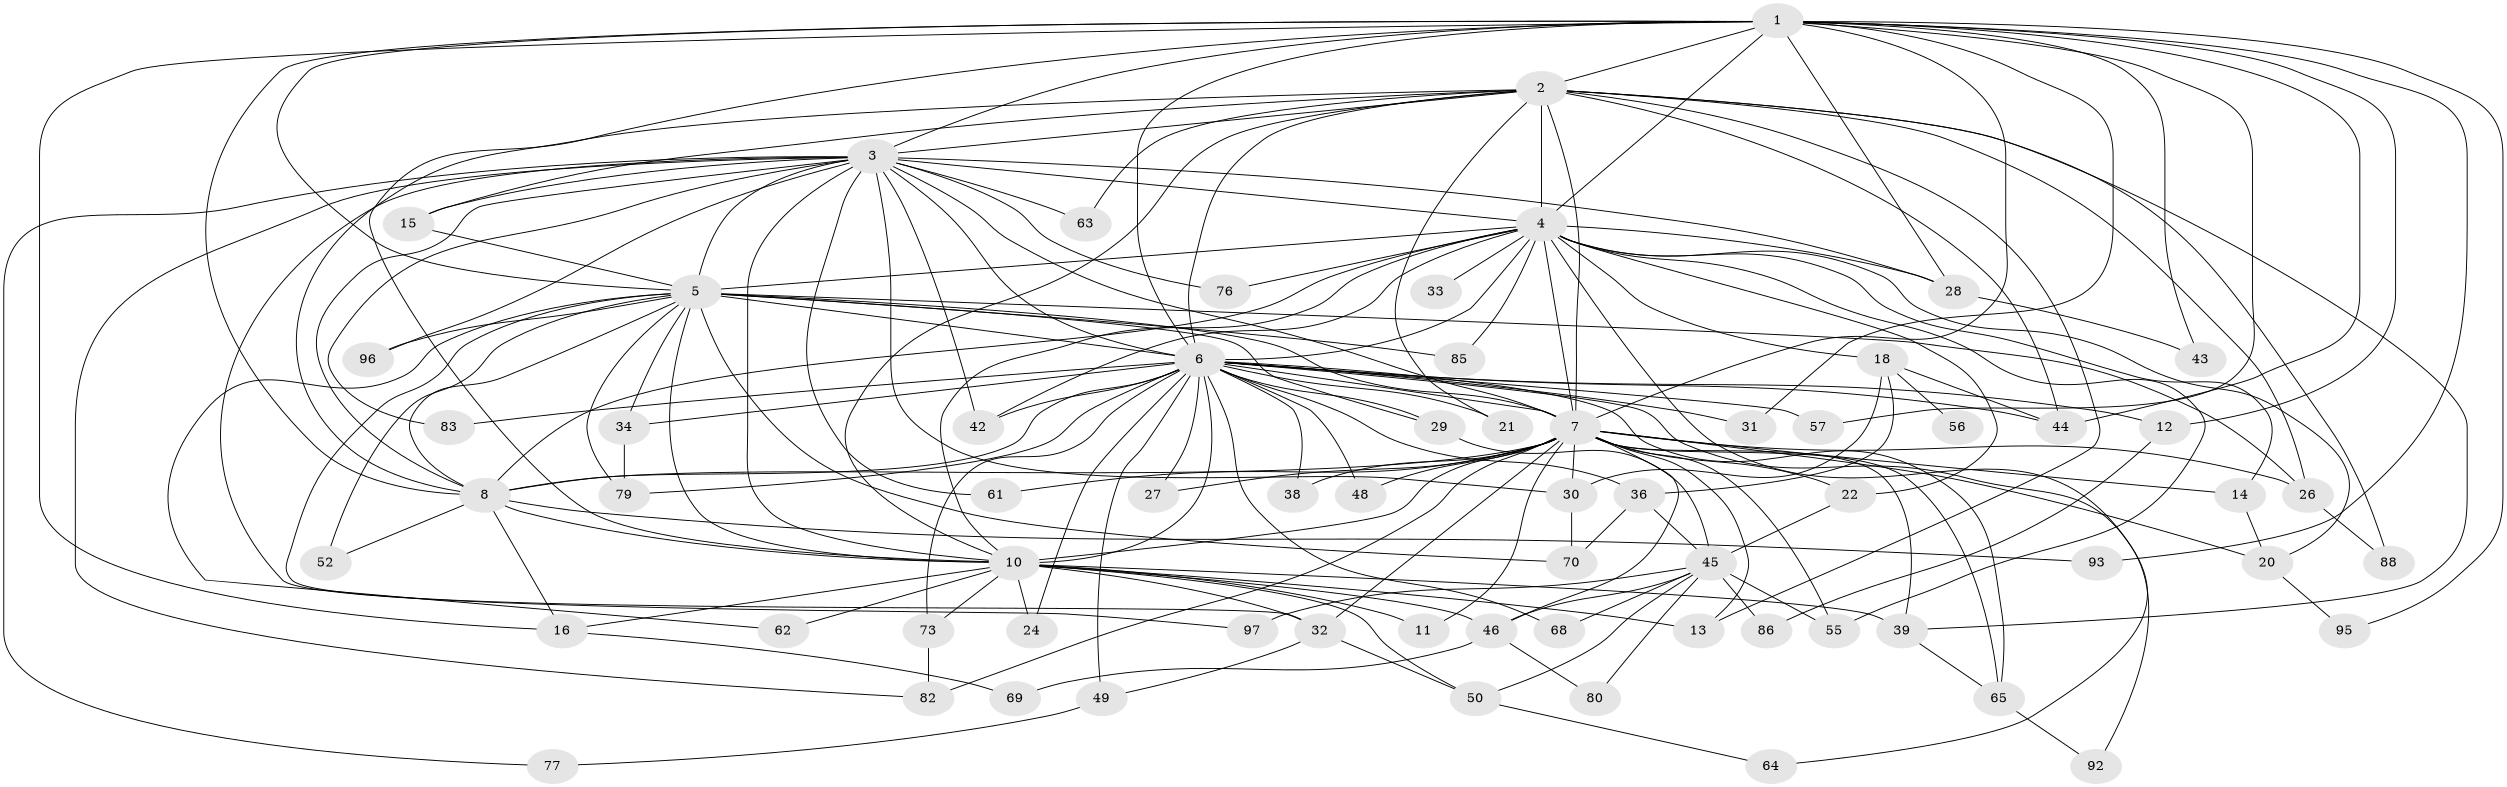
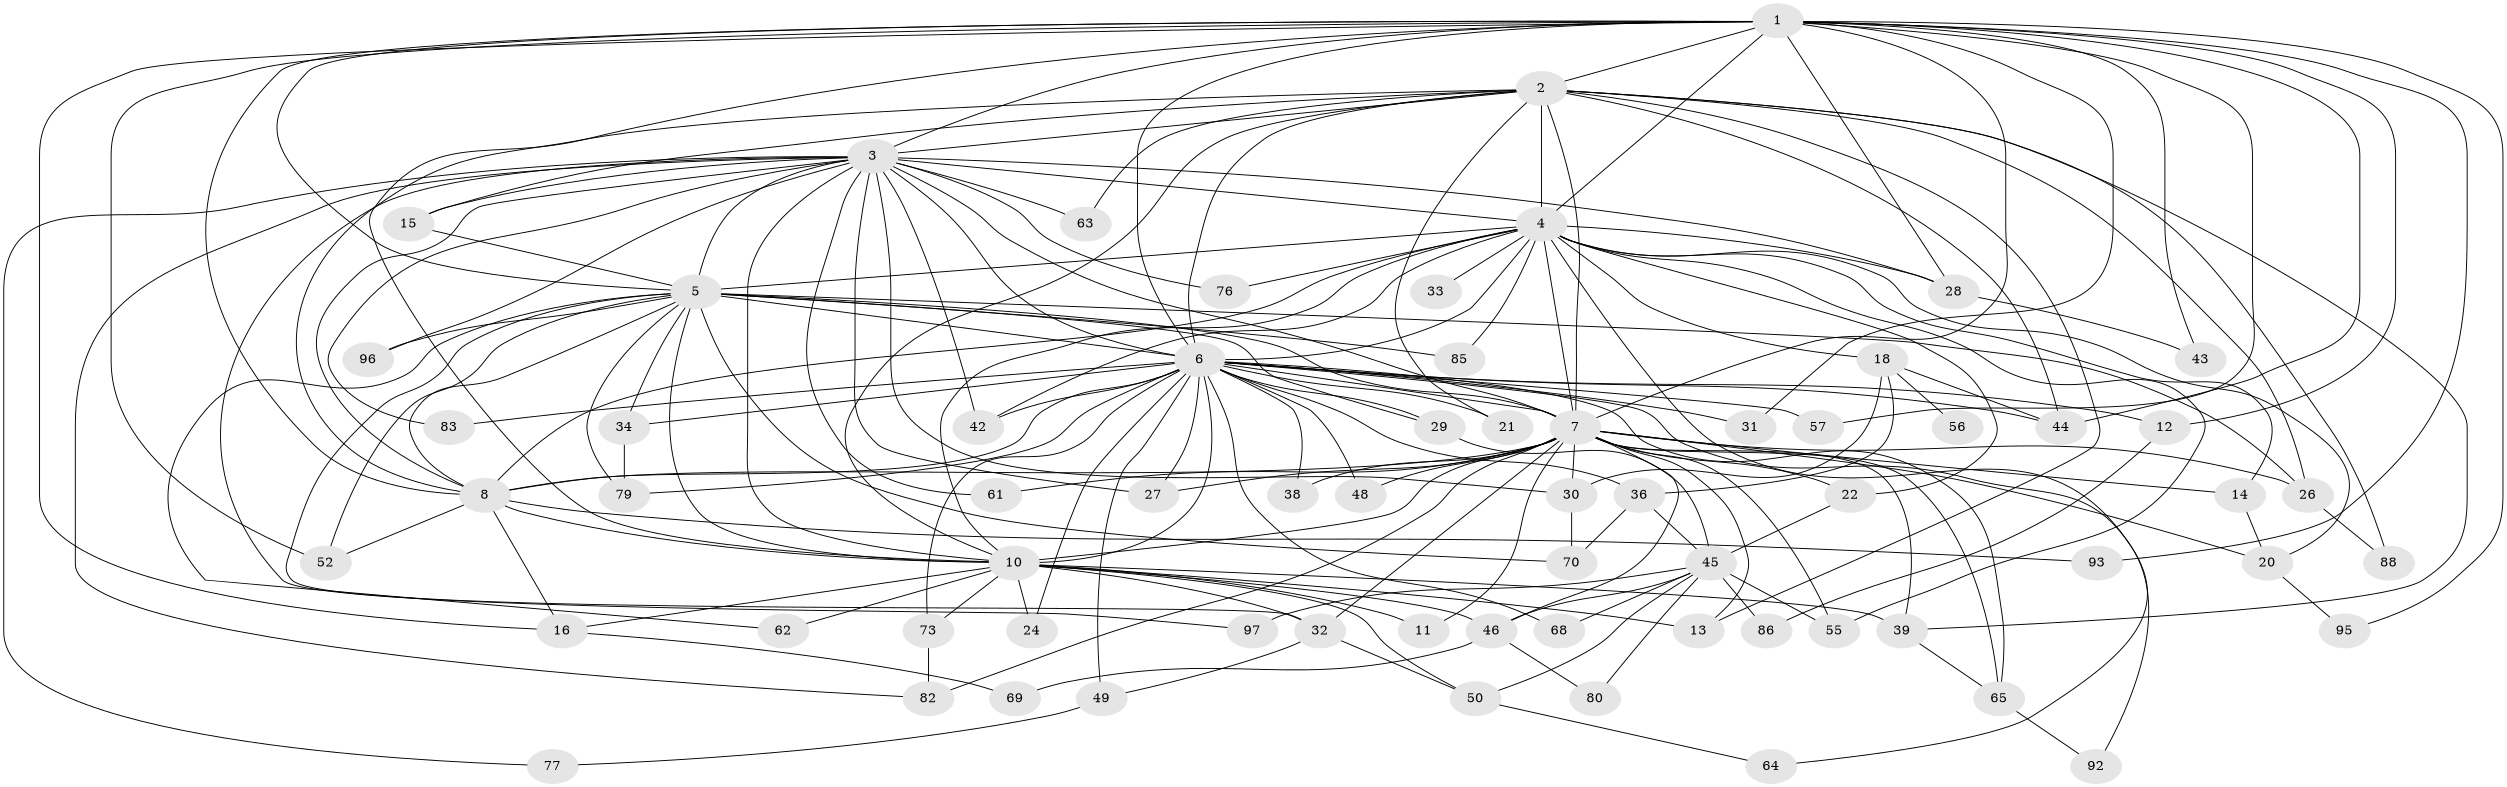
edge "1" -- "52": added
edge "3" -- "27": added
